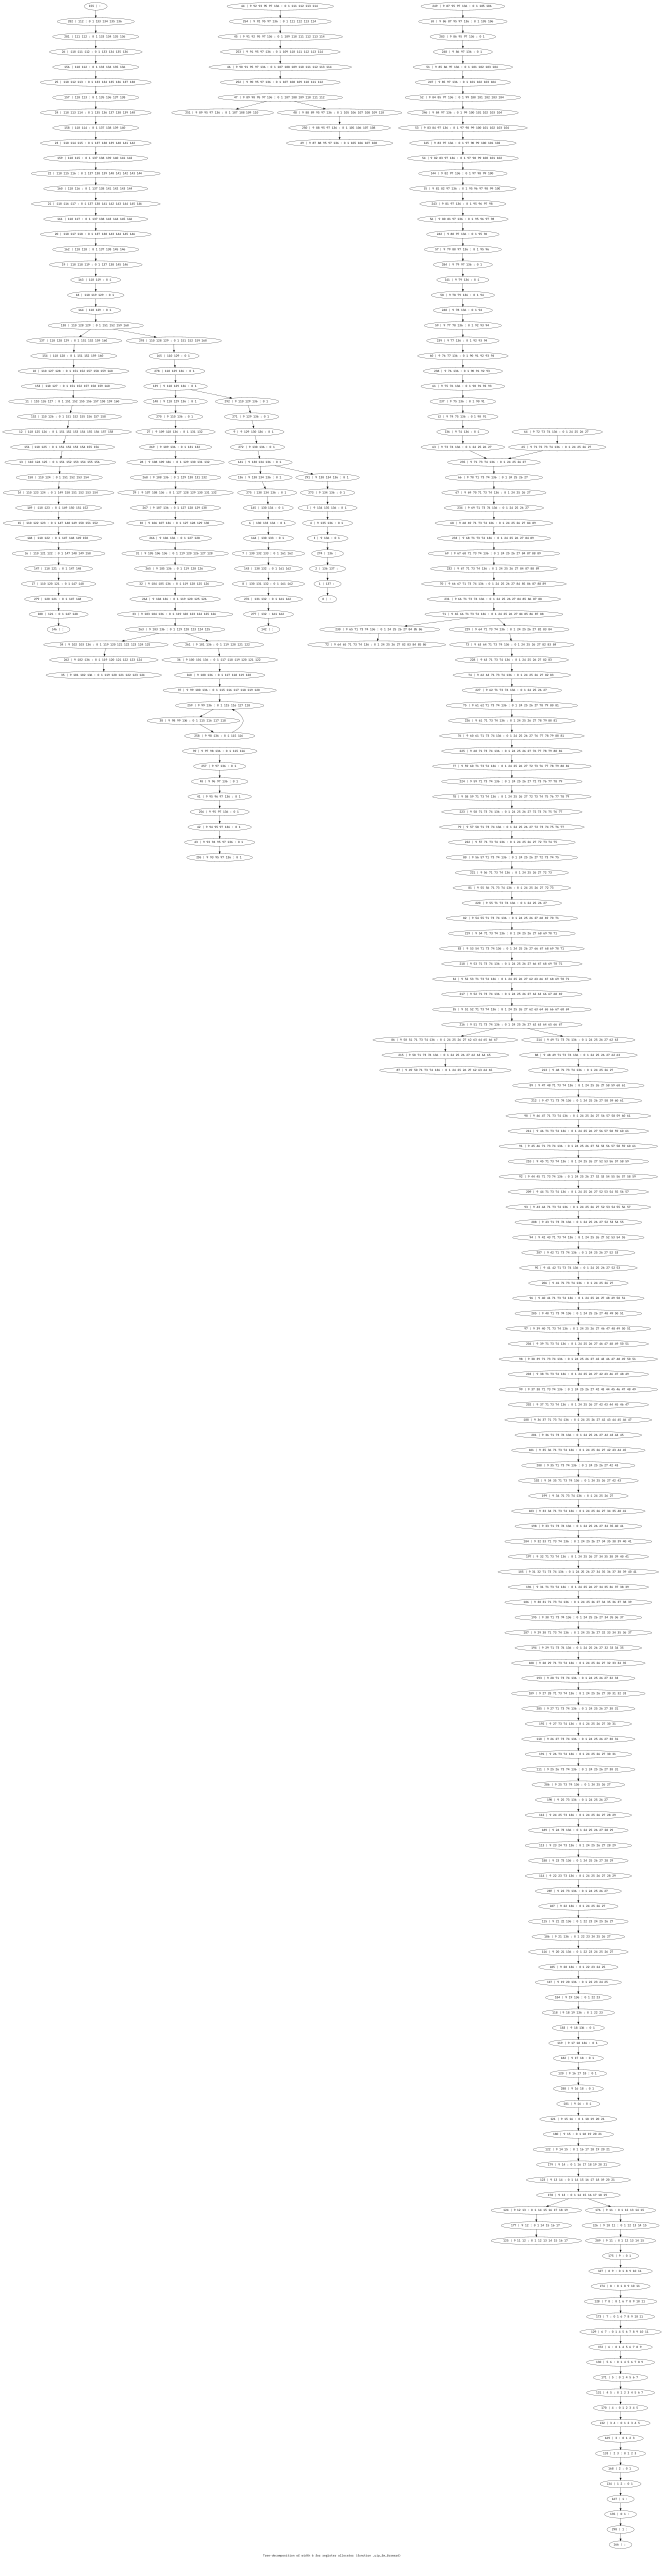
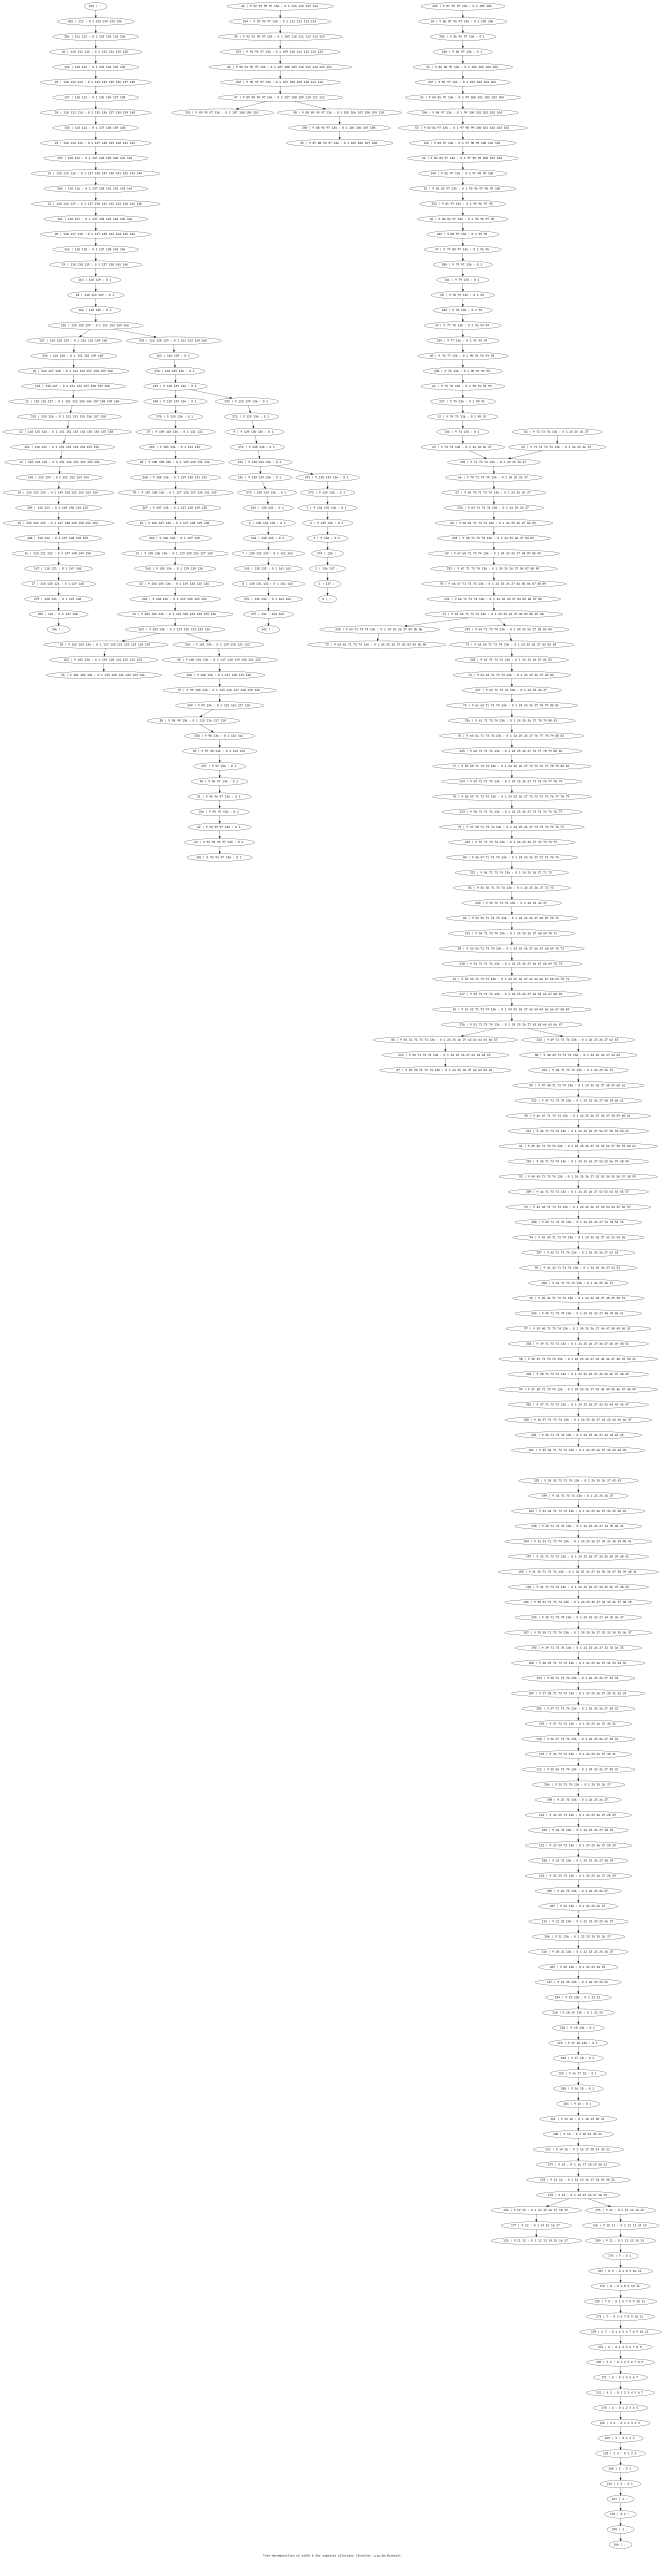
edge "252 | 9 90 95 97 136 : 0 1 107 108 109 110 111 112" -> "47 | 9 89 90 95 97 136 : 0 1 107 108 109 110 111 112": added
edge "258 | 9 98 136 : 0 1 115 116" -> "259 | 9 99 136 : 0 1 115 116 117 118": now "258 | 9 98 136 : 0 1 115 116" -> "39 | 9 97 98 136 : 0 1 115 116"
node "200 | 9 35 71 73 74 136 : 0 1 24 25 26 27 42 43": removed
edge "127 | 8 9 : 0 1 8 9 10 11" -> "174 | 8 : 0 1 8 9 10 11": added
